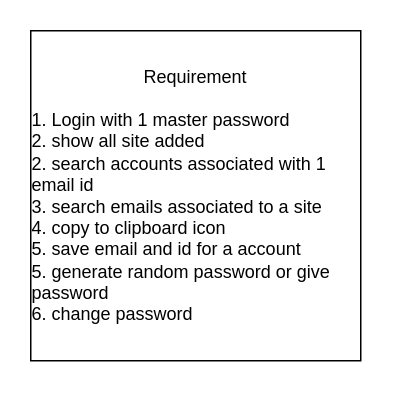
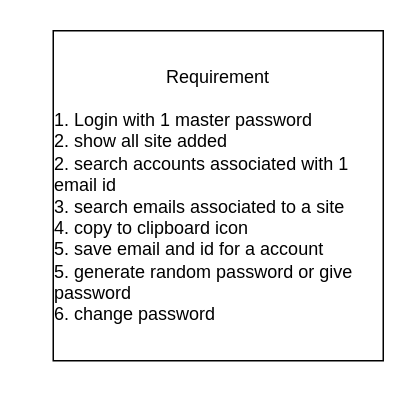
node "Requirement 1. Login with 1 master password 2. show all site added 2. search accounts associated with 1 email id 3. search emails associated to a site 4. copy to clipboard icon 5. save email and id for a account 5. generate random password or give password 6. change password": moved (196, 196) -> (218, 196)
